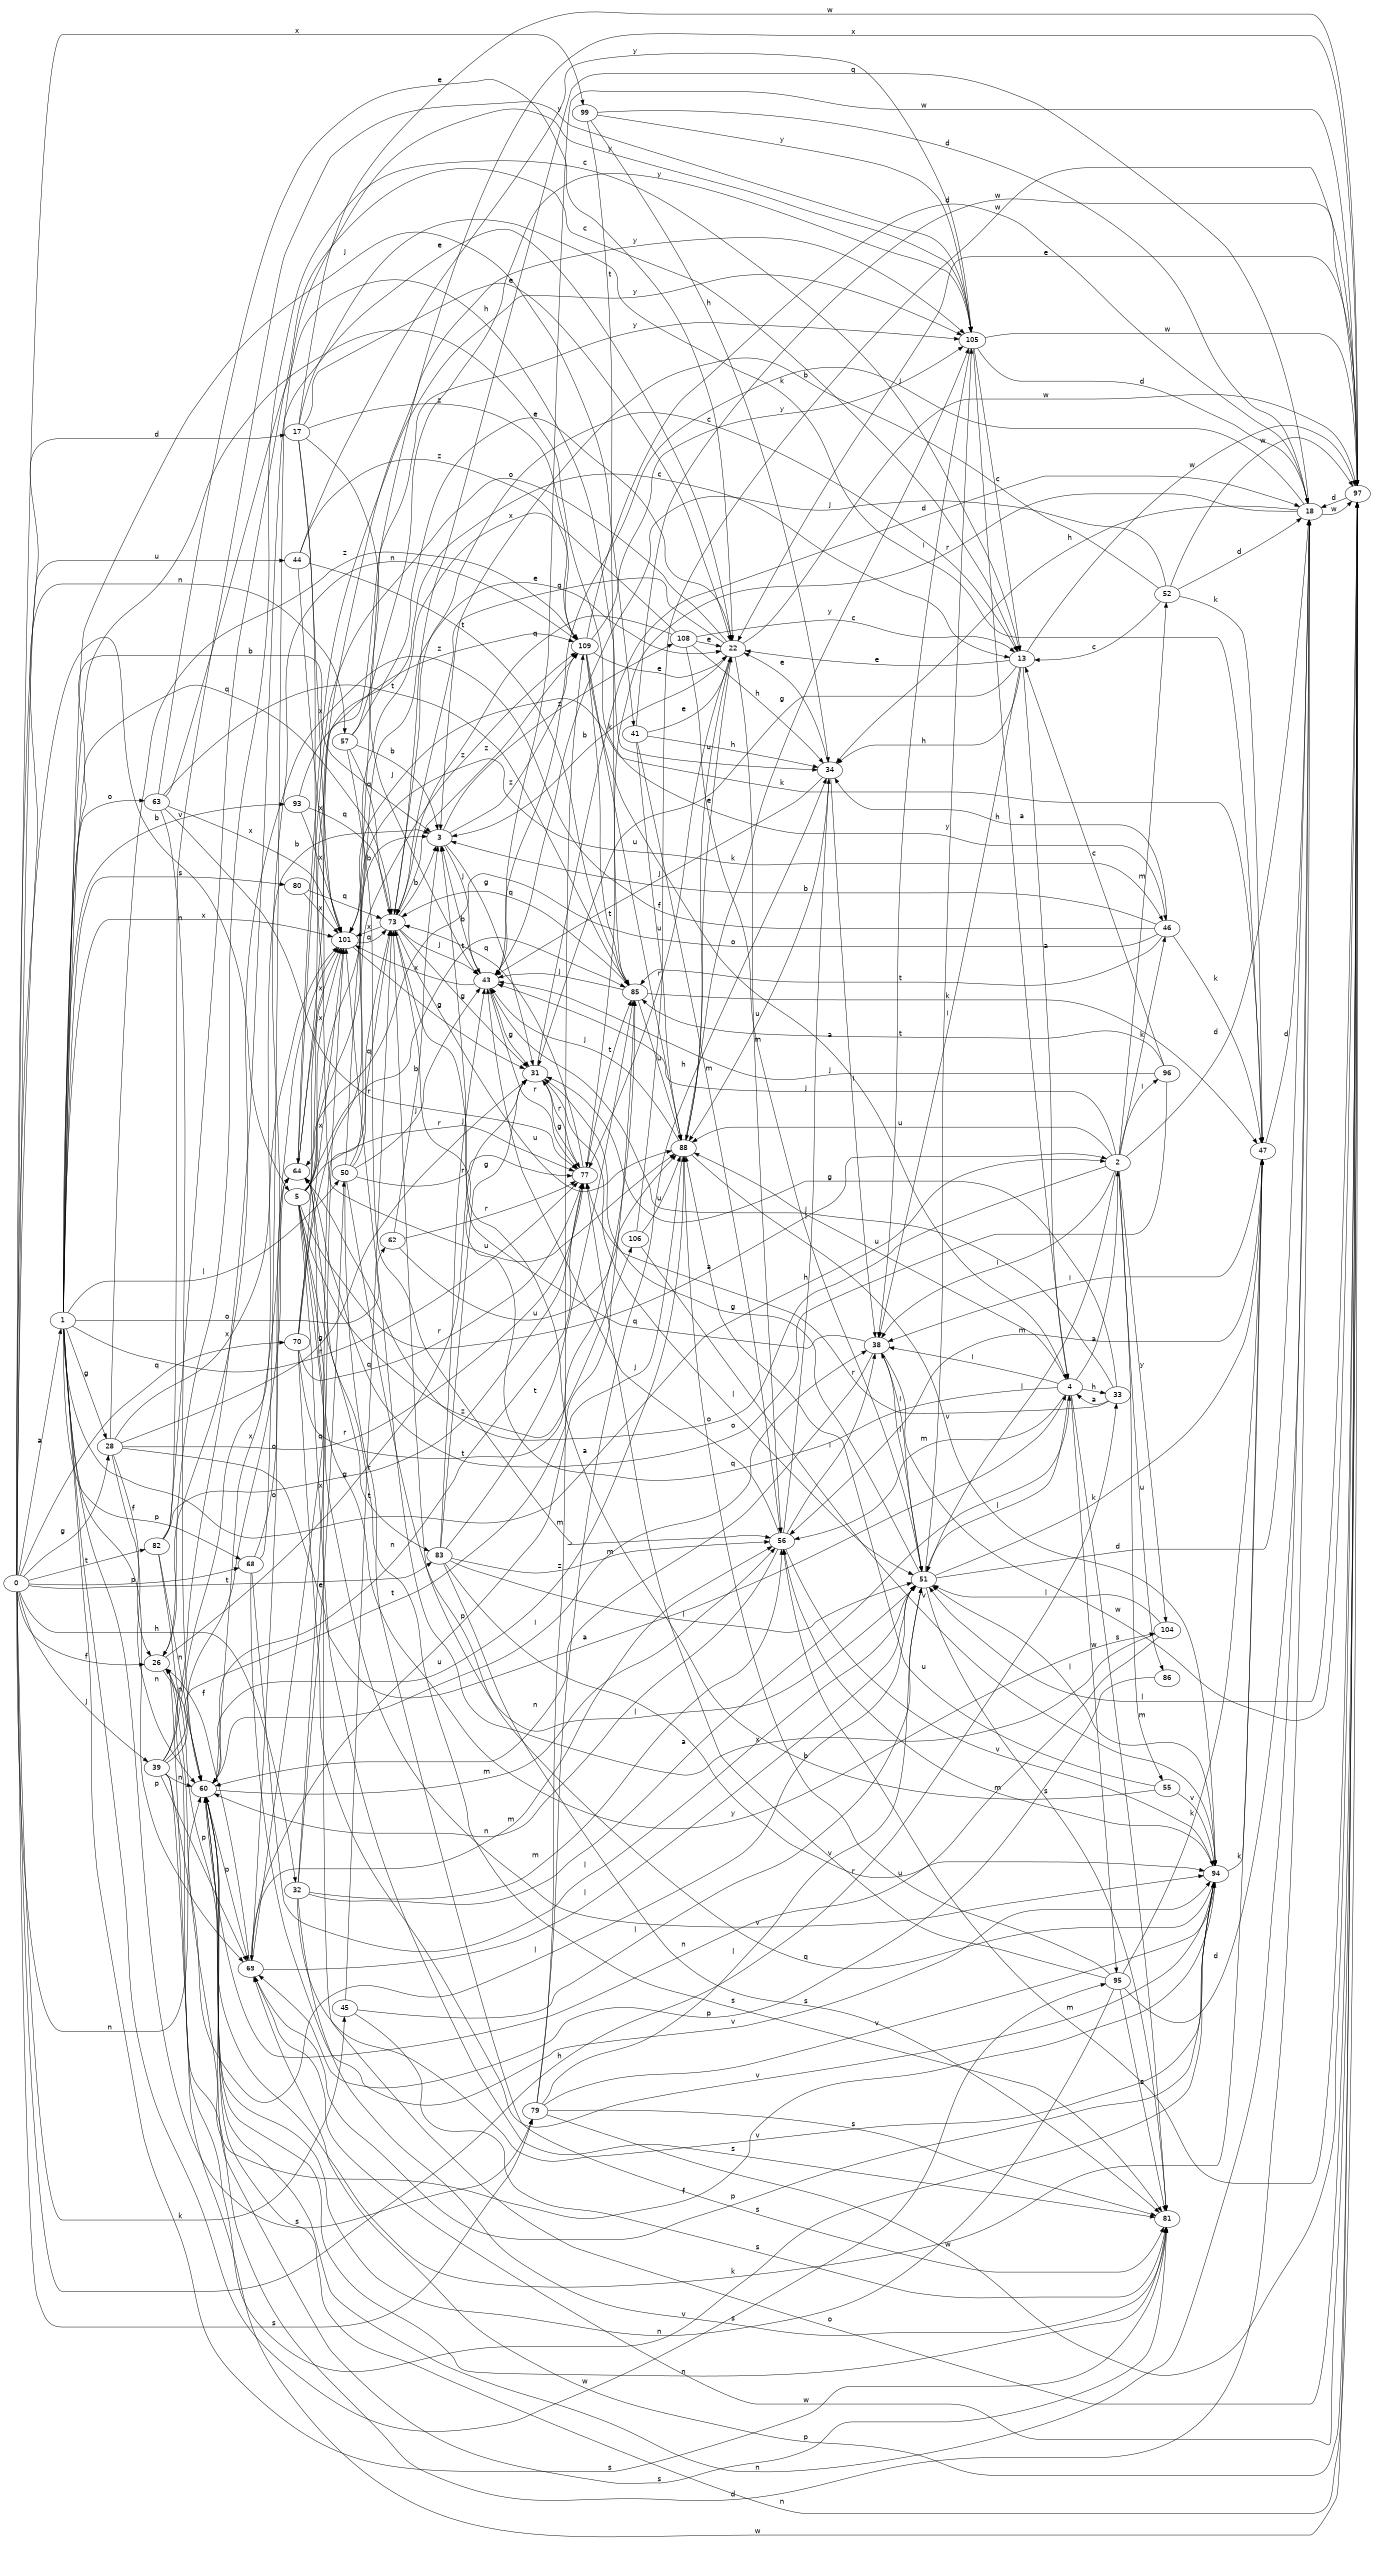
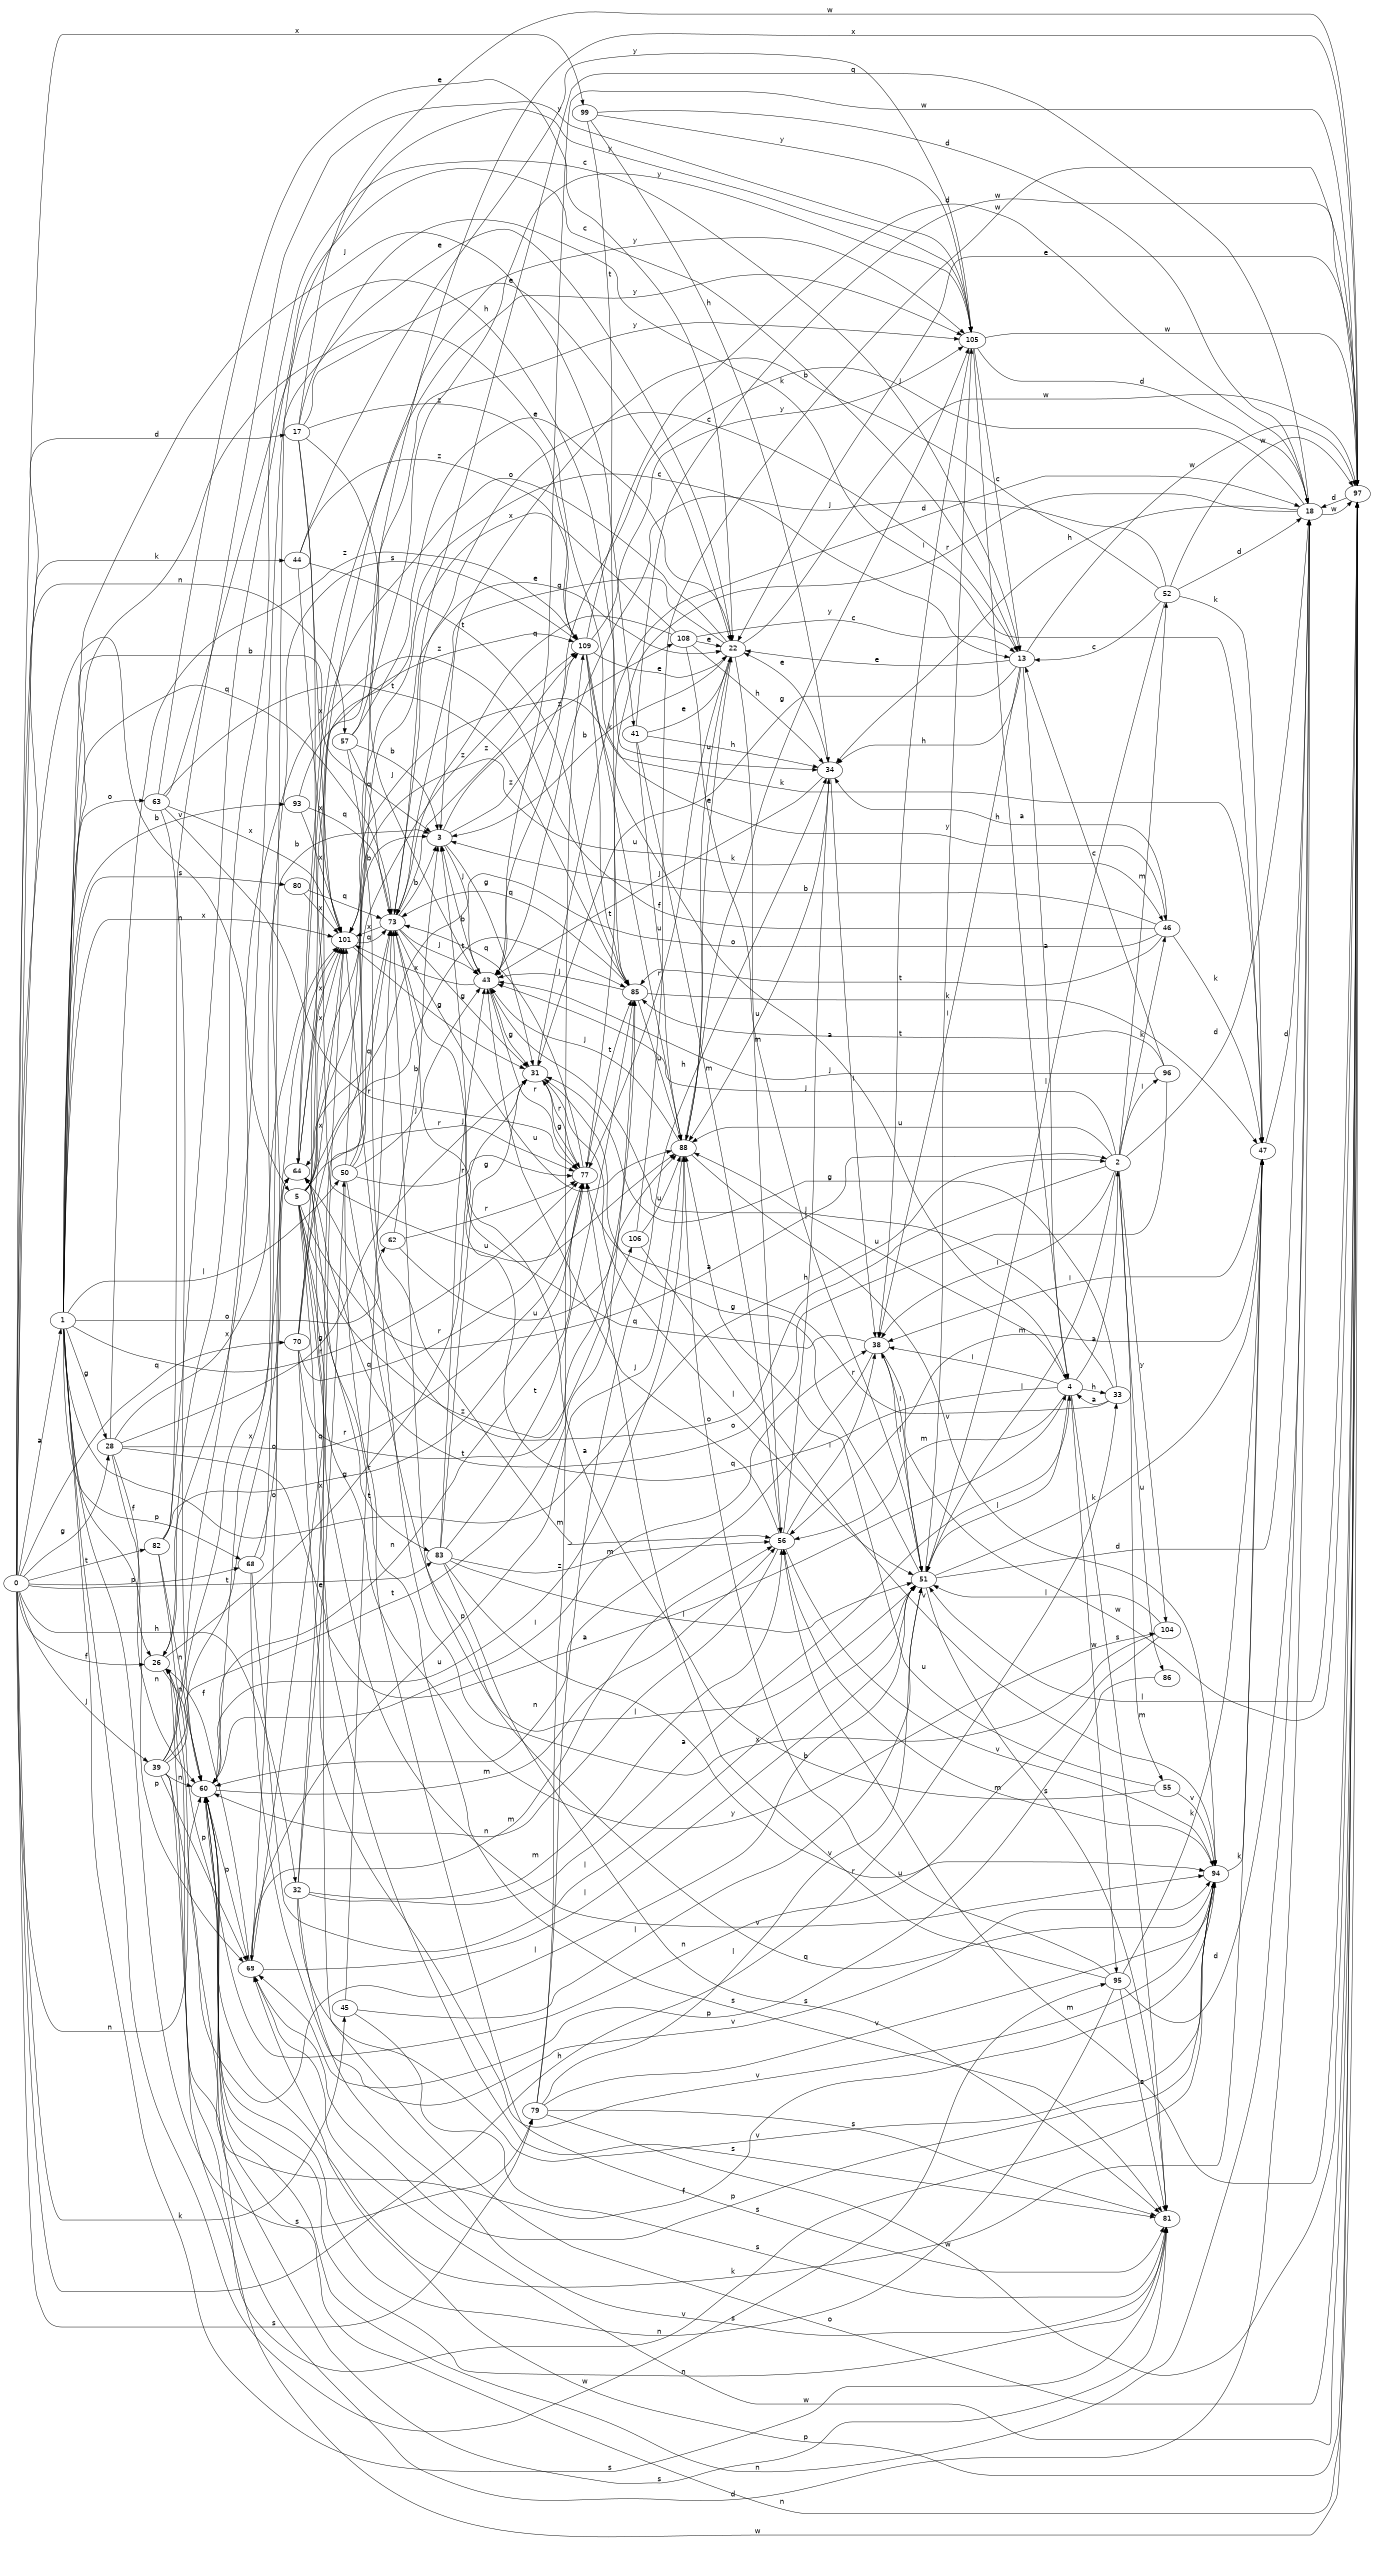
edge "0" -> "44": label "u" -> "k"
edge "109" -> "60": label "n" -> "s"
edge "94" -> "51": now "52" -> "51"
